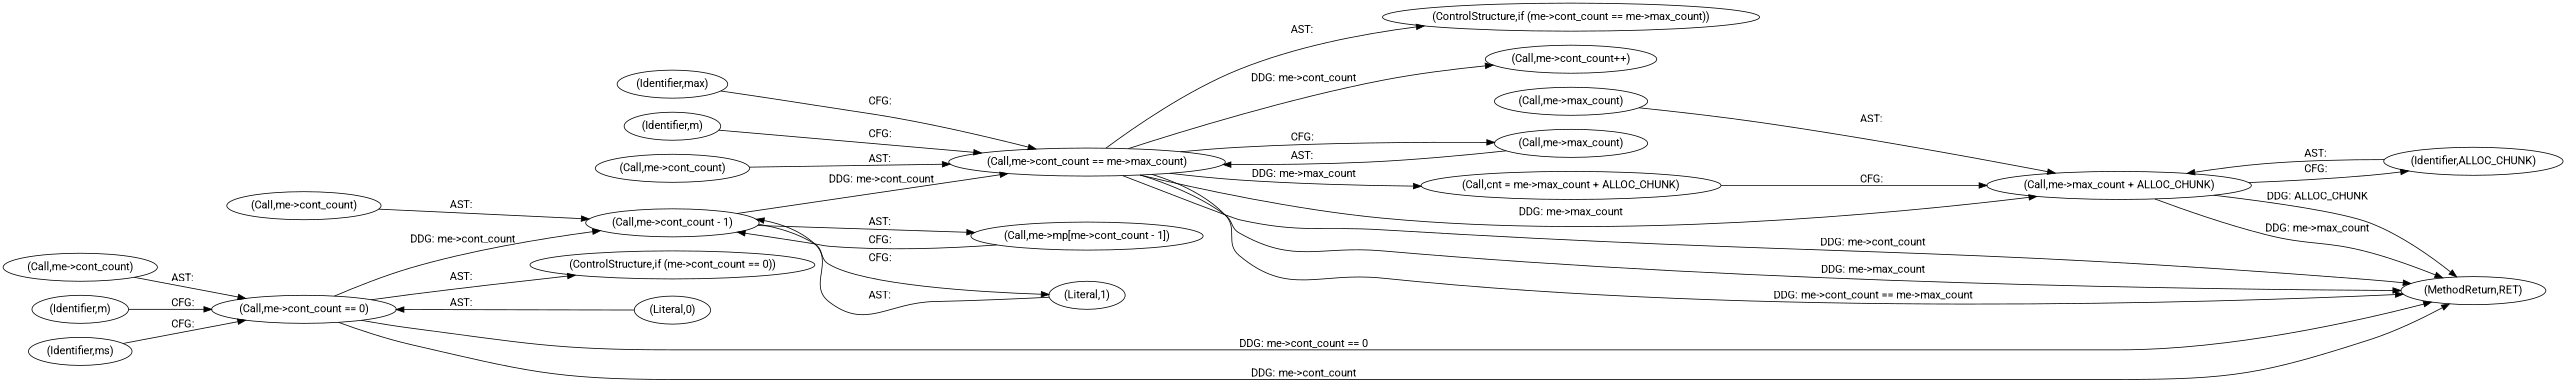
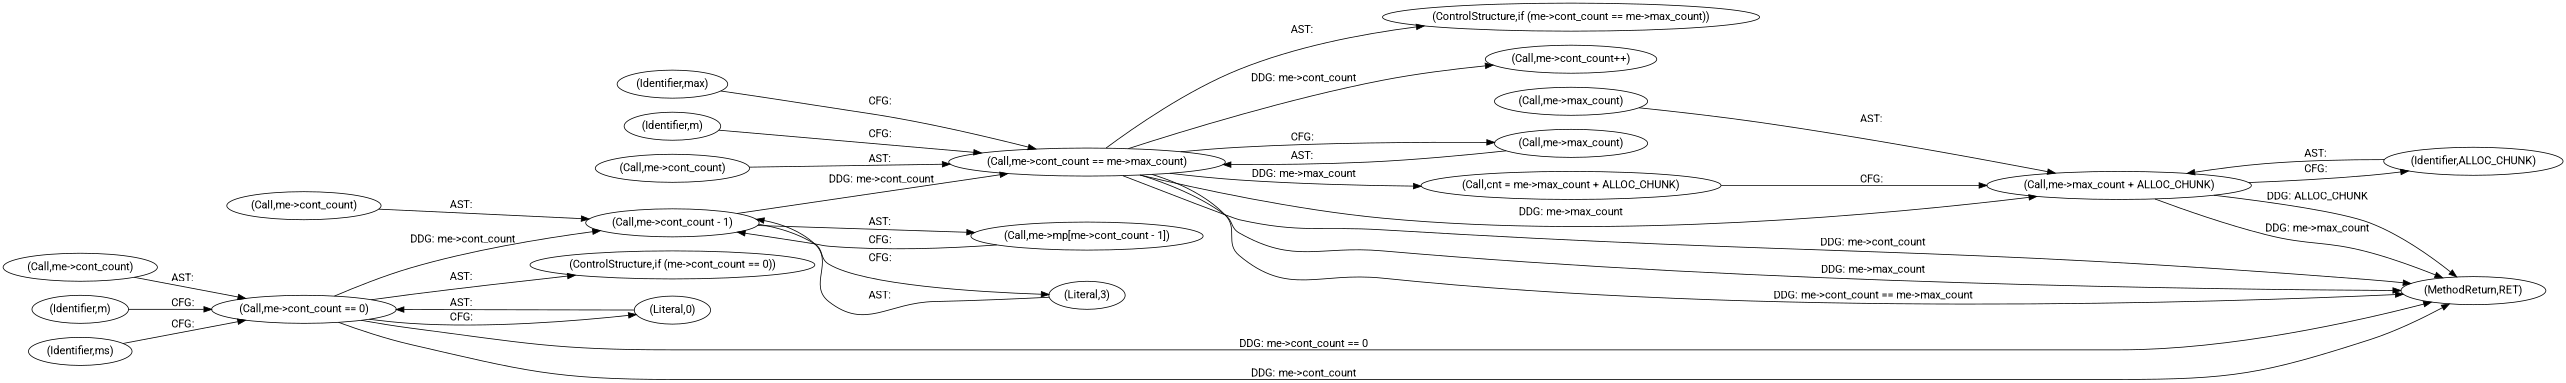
node "(Literal,1)": label "(Literal,1)" -> "(Literal,3)"
edge "(Call,me->cont_count == 0)" -> "(Literal,0)": added, label "CFG:"
